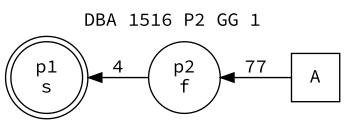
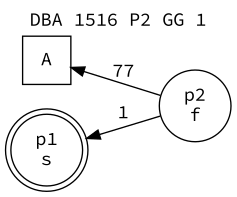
edge "p2 f" -> "p1 s": label "4" -> "1"
edge "A" -> "p2 f": reversed
